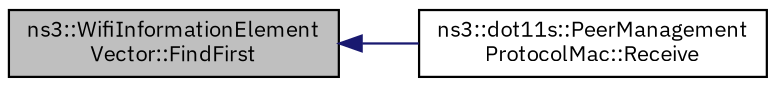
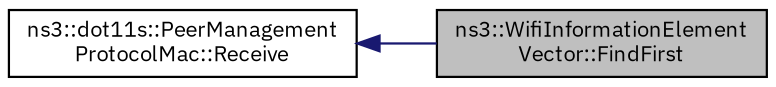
edge "ns3::dot11s::PeerManagement ProtocolMac::Receive" -> "ns3::WifiInformationElement Vector::FindFirst": reversed
